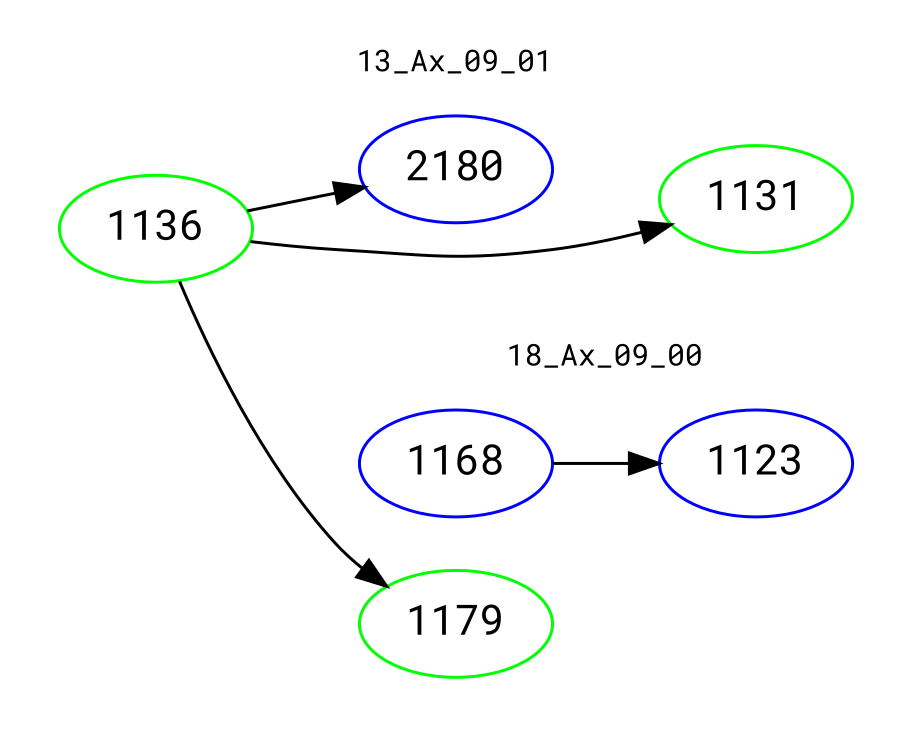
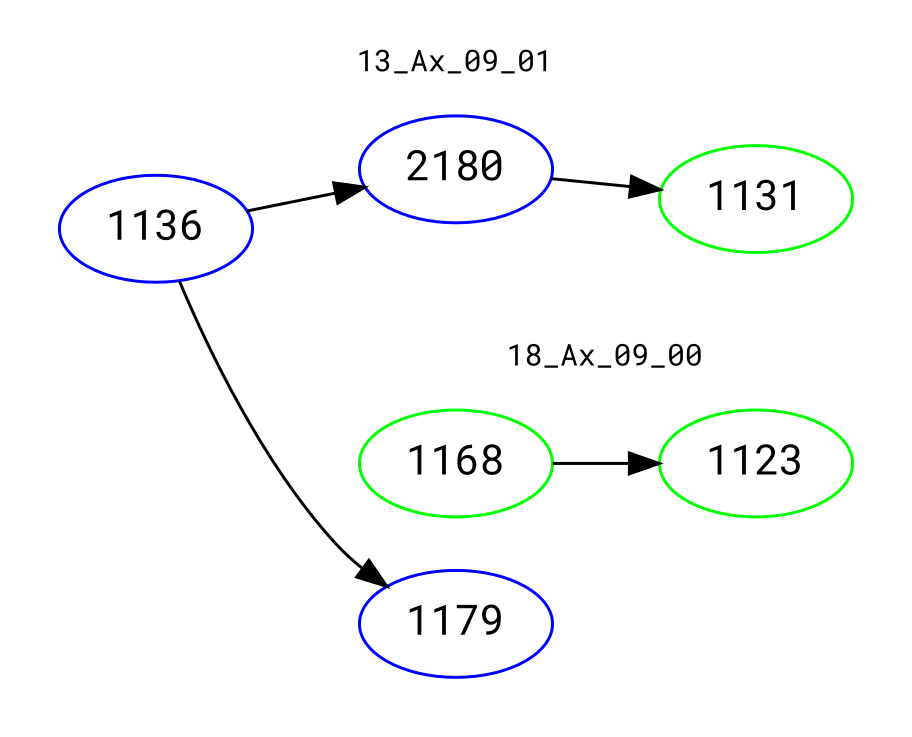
node "1136": color green -> blue
edge "1136" -> "1131": now "2180" -> "1131"
node "1168": color blue -> green
node "1123": color blue -> green
node "1179": color green -> blue
